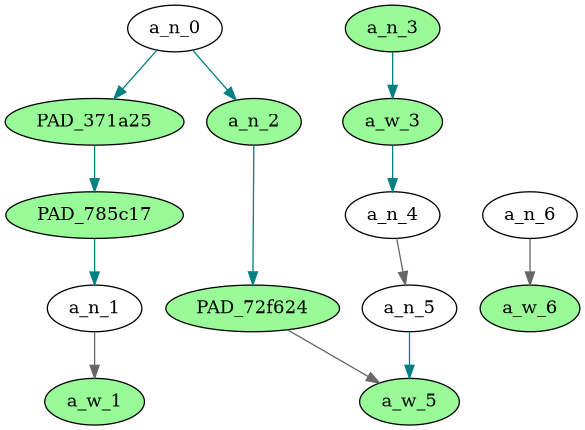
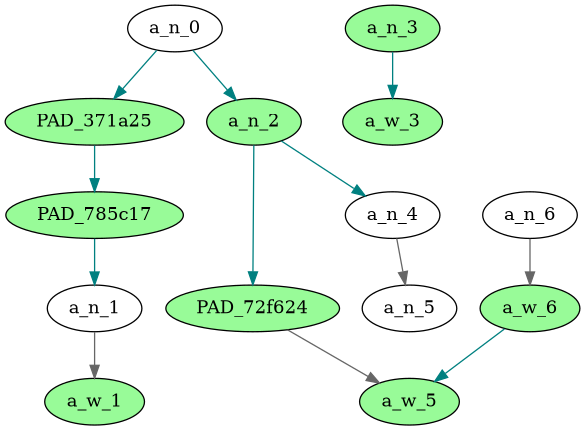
edge "a_w_3" -> "a_n_4": now "a_n_2" -> "a_n_4"
edge "a_n_5" -> "a_w_5": now "a_w_6" -> "a_w_5"
